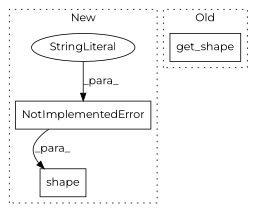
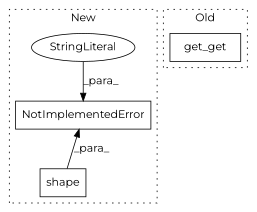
node "get_shape": label "get_shape" -> "get_get"
edge "NotImplementedError" -> "shape": reversed
